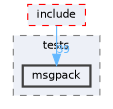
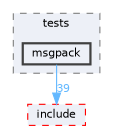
edge "include" -> "msgpack": reversed
